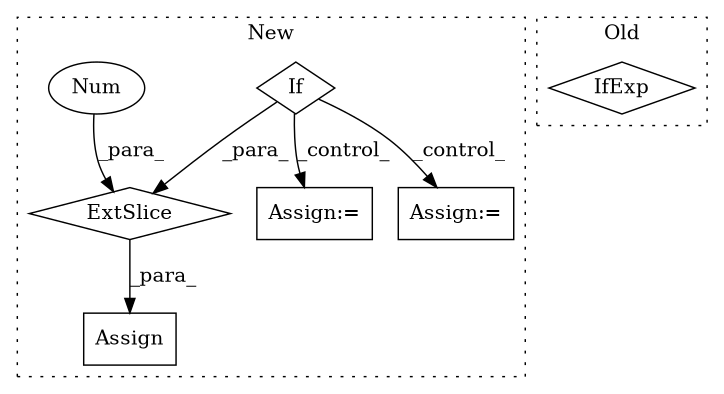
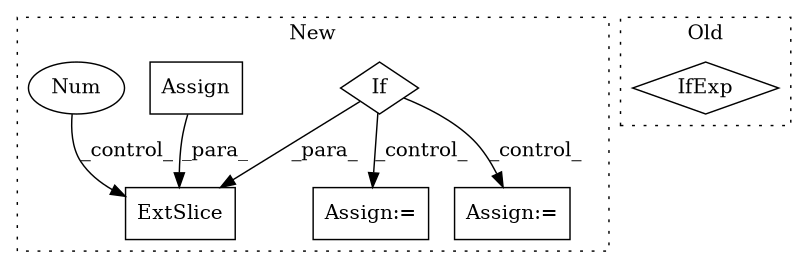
edge "Num" -> "ExtSlice": label "_para_" -> "_control_"
node "ExtSlice": shape diamond -> box
edge "ExtSlice" -> "Assign": reversed
